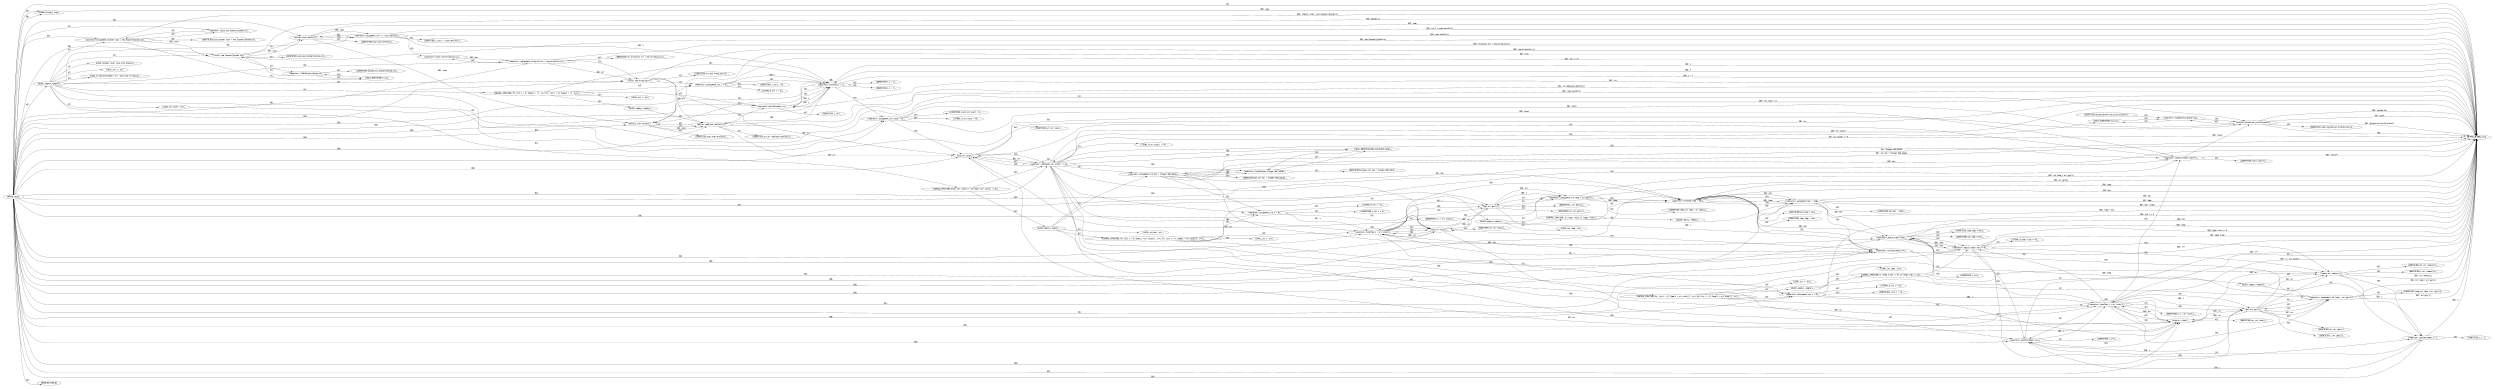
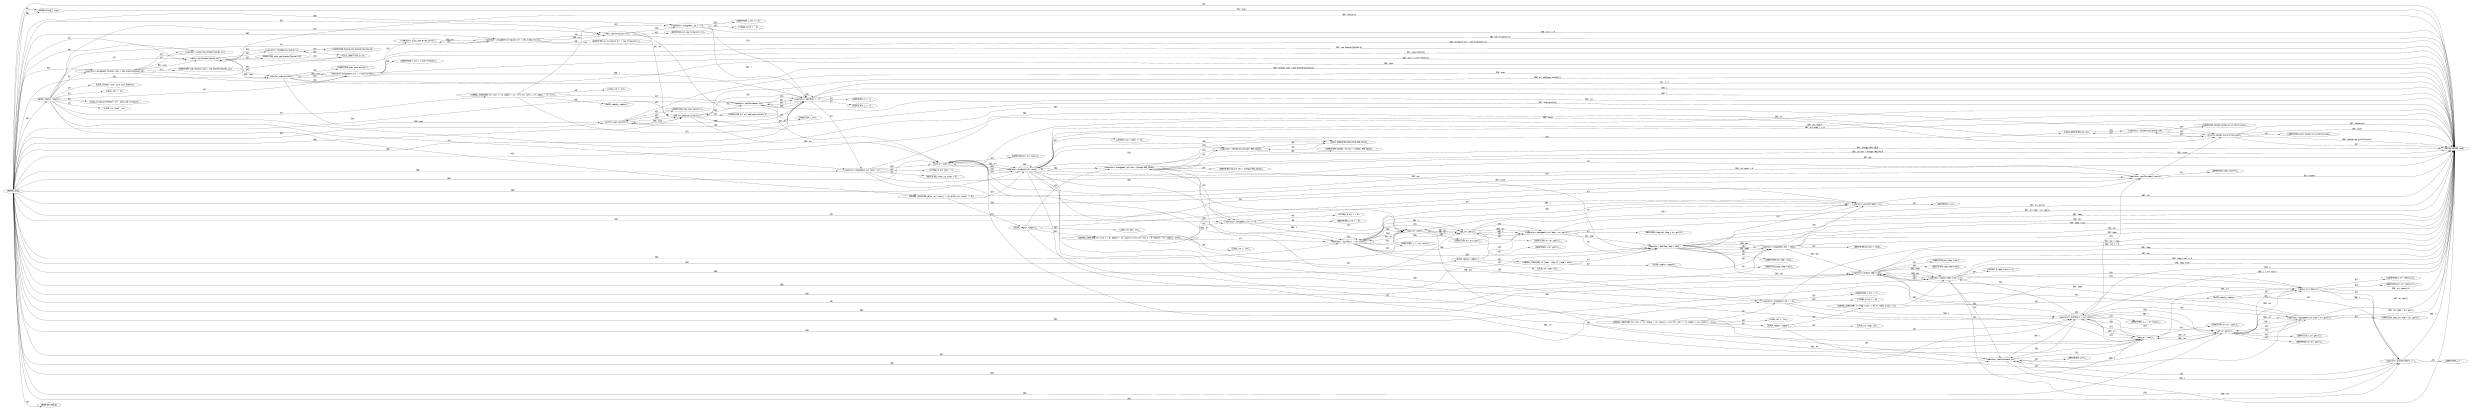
edge "(IDENTIFIER,System,System.out.println(count))" -> "(<operator>.fieldAccess,System.out)": reversed
edge "(LOCAL,int count: int)" -> "(<operator>.assignment,int count = 0)": now "(METHOD,main)" -> "(<operator>.assignment,int count = 0)"
